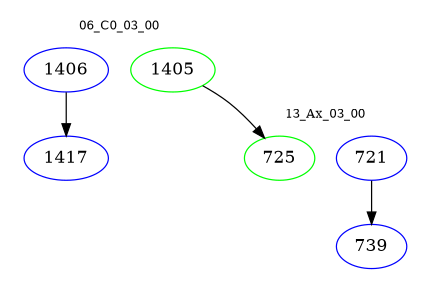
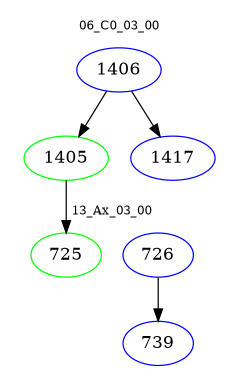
edge "1406" -> "1405": added
node "721": label "721" -> "726"
